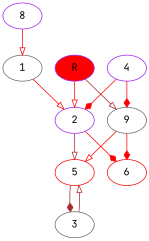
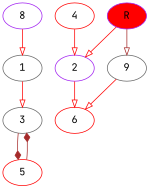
node "4": color purple -> red
edge "4" -> "9": removed
edge "4" -> "2": arrowhead diamond -> onormal
edge "1" -> "2": now "1" -> "3"
edge "9" -> "6": arrowhead diamond -> onormal
edge "2" -> "5": removed
edge "2" -> "6": arrowhead diamond -> onormal
edge "9" -> "5": removed
edge "3" -> "5": arrowhead onormal -> diamond
